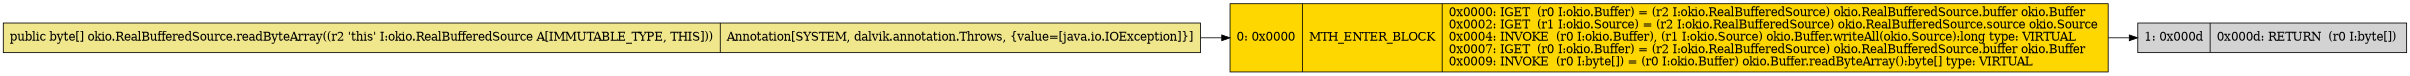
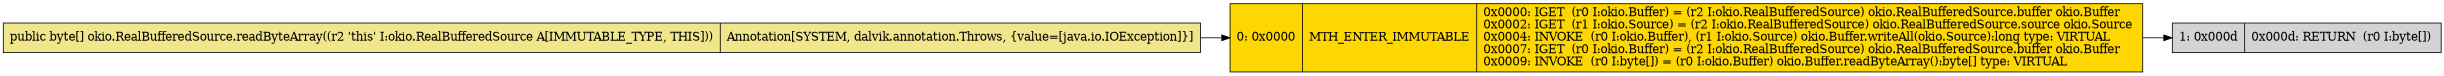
node "0: 0x0000": text "MTH_ENTER_BLOCK" -> "MTH_ENTER_IMMUTABLE"
